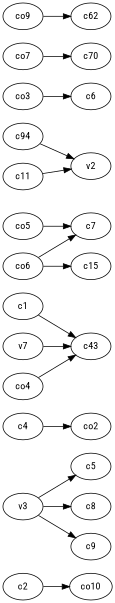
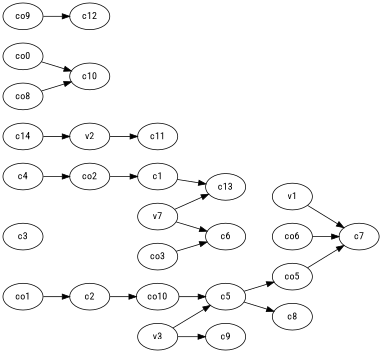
node "c62": label "c62" -> "c12"
node "co7": label "co7" -> "co0"
node "c70": label "c70" -> "c10"
node "co8": added
node "c94": label "c94" -> "c14"
edge "c11" -> "v2": reversed
edge "co2" -> "c1": added
node "v1": added
edge "v7" -> "c6": added
node "c3": added
node "c15": removed
edge "c5" -> "co5": added
node "co1": added
edge "co10" -> "c5": added
node "c43": label "c43" -> "c13"
node "co4": removed
edge "v3" -> "c8": now "c5" -> "c8"
